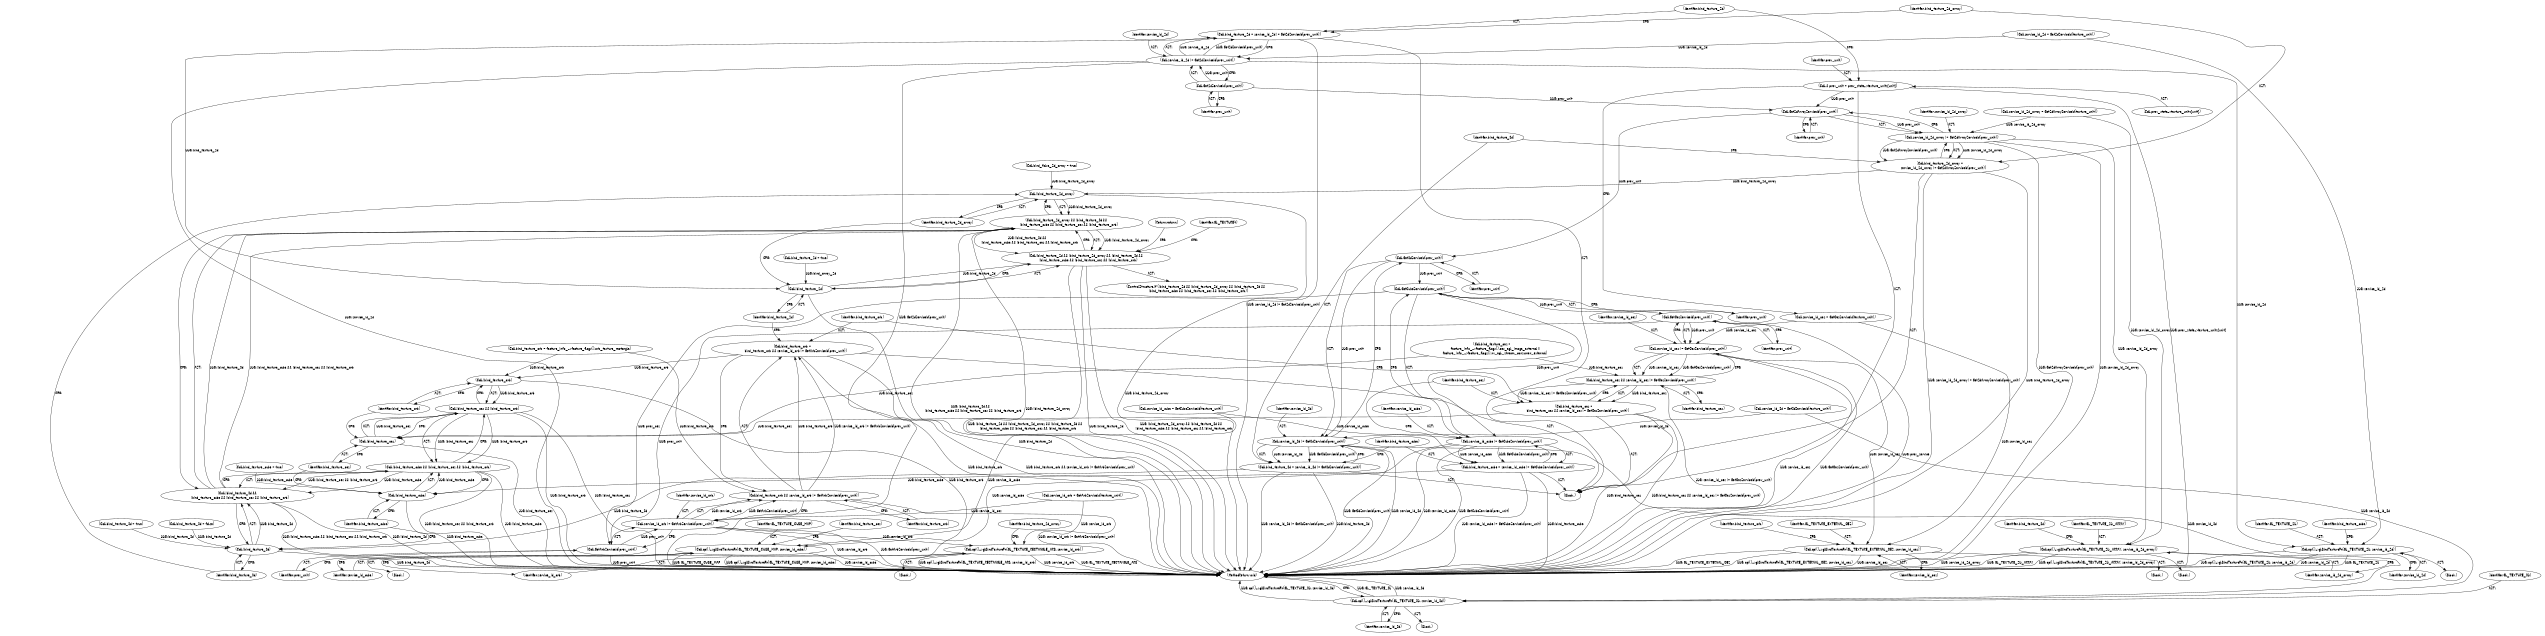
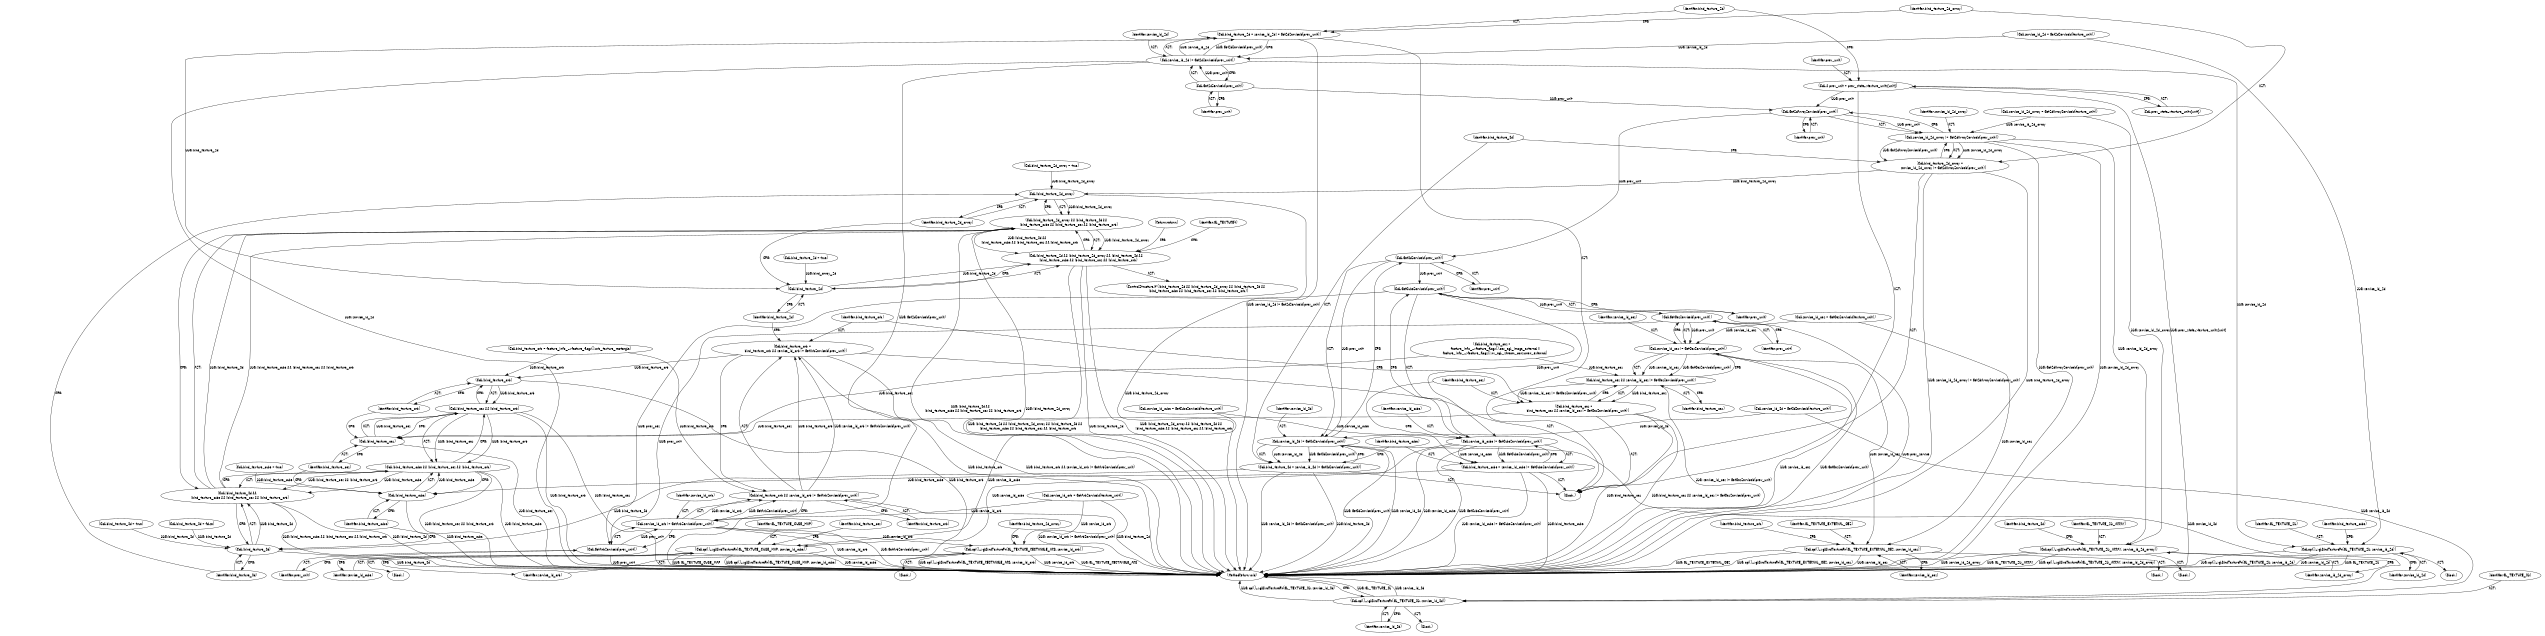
node "(Call,bind_false_2d_array = true)": label "(Call,bind_false_2d_array = true)" -> "(Call,bind_texture_2d_array = true)"
edge "(Call,& prev_unit = prev_state->texture_units[unit])" -> "(Call,service_id_oes = GetOesServiceId(texture_unit))": now "(Call,& prev_unit = prev_state->texture_units[unit])" -> "(Call,prev_state->texture_units[unit])"
edge "(Call,!bind_texture_2d)" -> "(MethodReturn,void)": now "(Call,service_id_arb = GetArbServiceId(texture_unit))" -> "(MethodReturn,void)"
edge "(Call,service_id_arb = GetArbServiceId(texture_unit))" -> "(Call,service_id_arb != GetArbServiceId(prev_unit))": label "DDG: service_id_oes" -> "DDG: service_id_arb"
